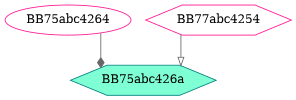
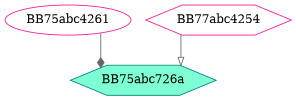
node "BB75abc4264": label "BB75abc4264" -> "BB75abc4261"
node "BB75abc426a": label "BB75abc426a" -> "BB75abc726a"
